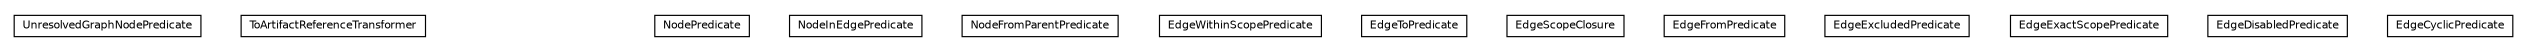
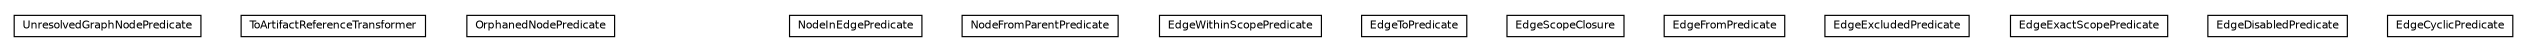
node "OrphanedNodePredicate": added
node "NodePredicate": removed
